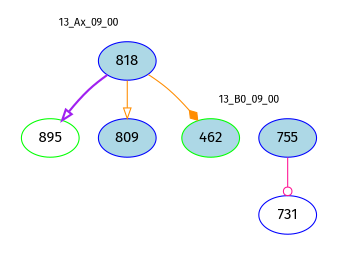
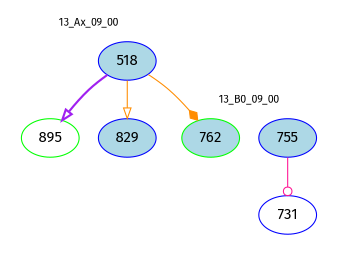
node "818": label "818" -> "518"
node "809": label "809" -> "829"
node "462": label "462" -> "762"
